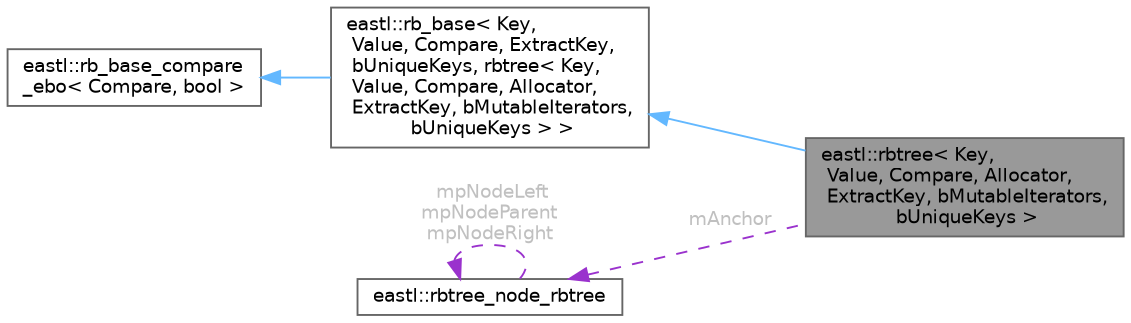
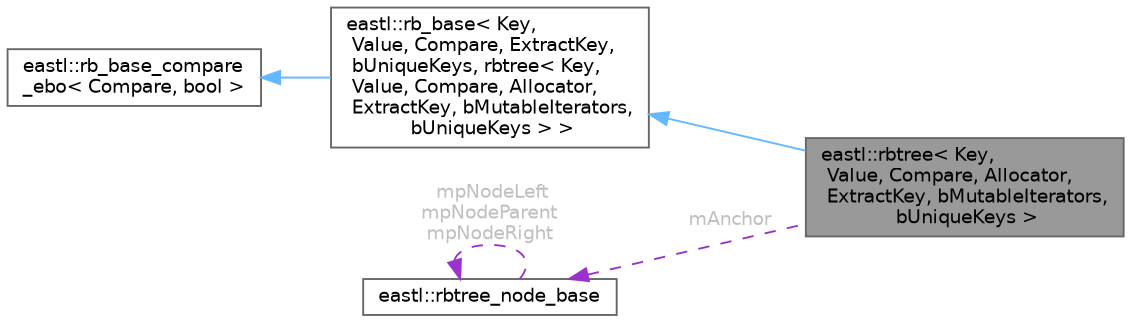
node "eastl::rbtree_node_rbtree": label "eastl::rbtree_node_rbtree" -> "eastl::rbtree_node_base"
